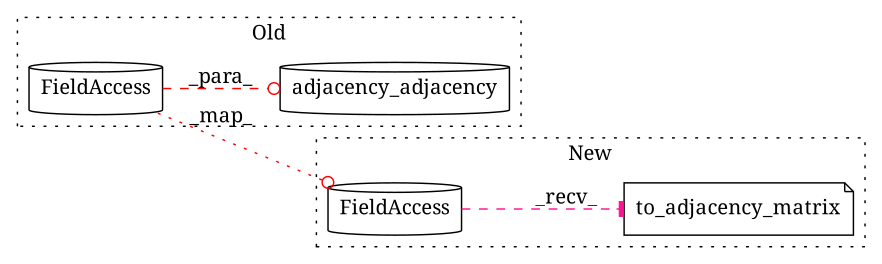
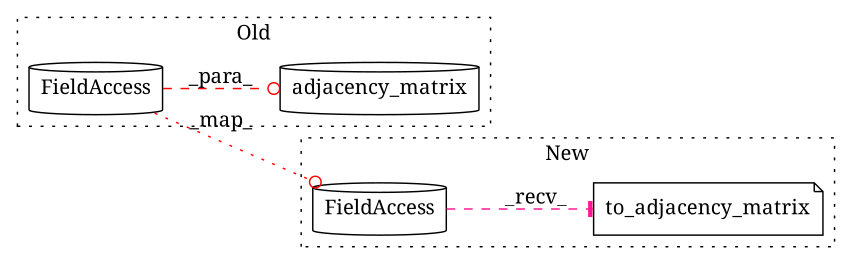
node "adjacency_adjacency": label "adjacency_adjacency" -> "adjacency_matrix"
